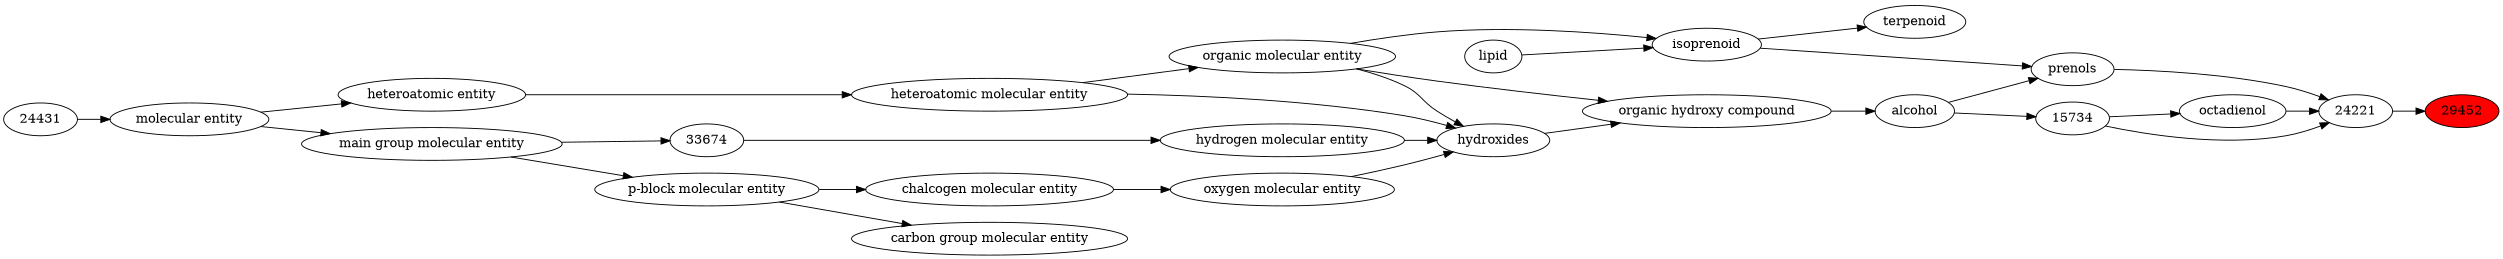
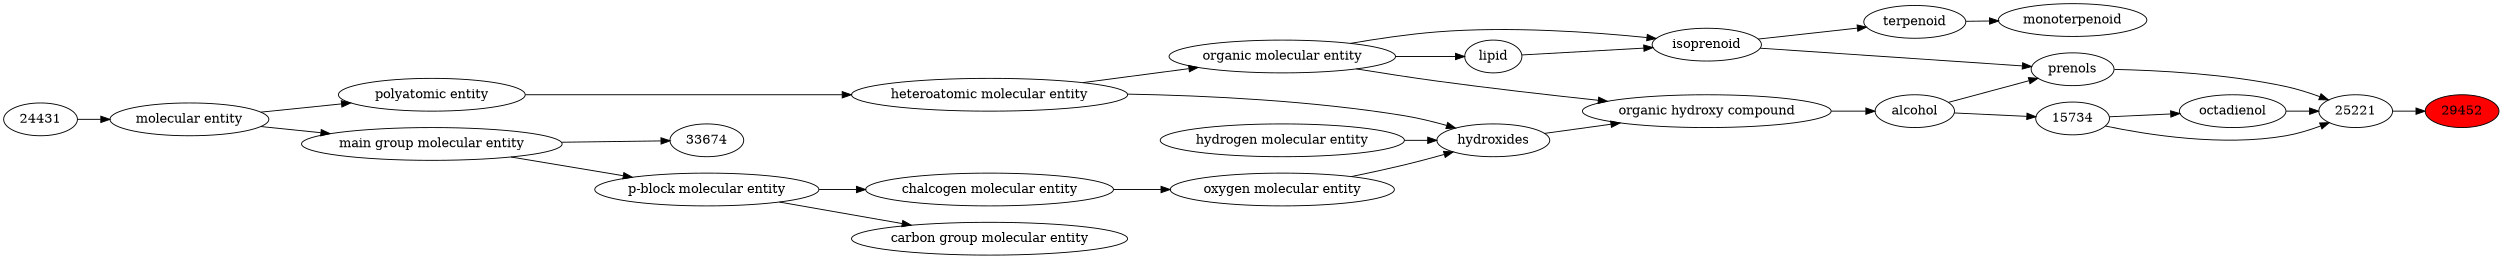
node "monoterpenoid": added
edge "organic molecular entity" -> "hydroxides": now "organic molecular entity" -> "lipid"
node "heteroatomic entity": label "heteroatomic entity" -> "polyatomic entity"
node "24221": label "24221" -> "25221"
edge "33674" -> "hydrogen molecular entity": removed
